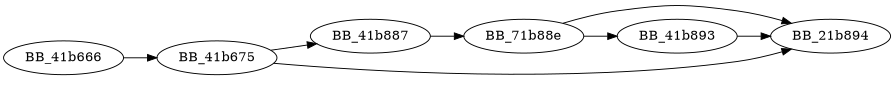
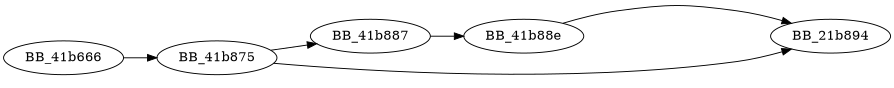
node "BB_71b88e": label "BB_71b88e" -> "BB_41b88e"
node "BB_41b893": removed
node "BB_41b675": label "BB_41b675" -> "BB_41b875"
